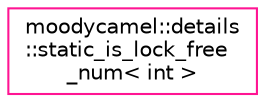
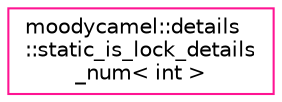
node "moodycamel::details ::static_is_lock_free _num< int >": label "moodycamel::details ::static_is_lock_free _num< int >" -> "moodycamel::details ::static_is_lock_details _num< int >"
